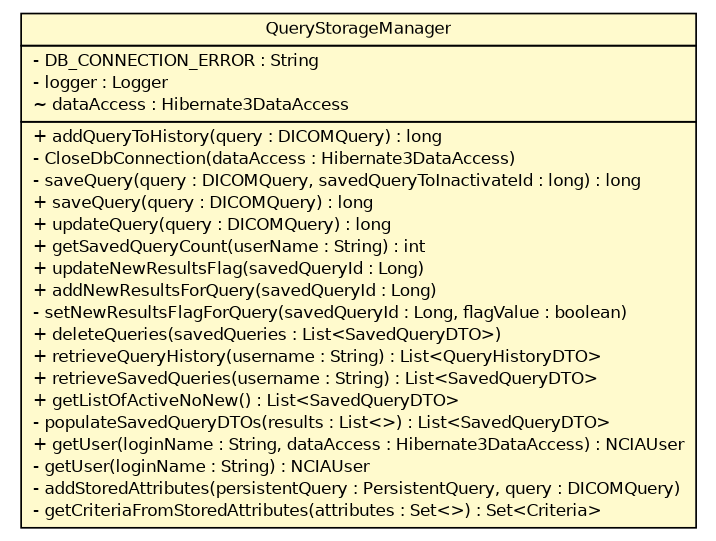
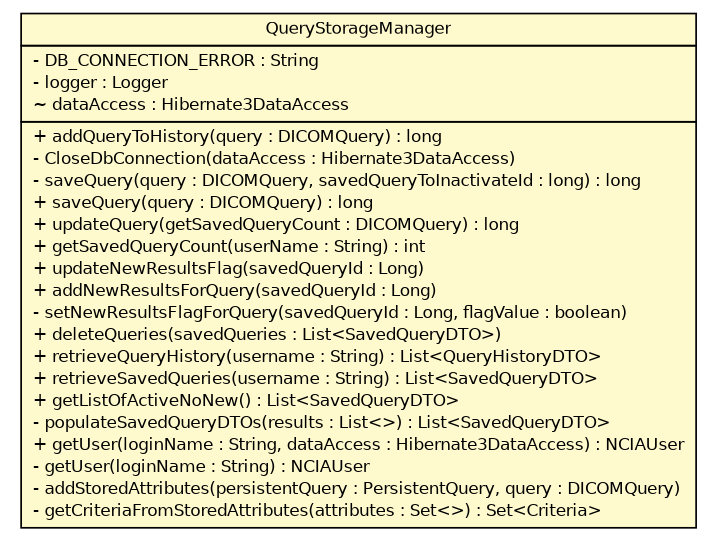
node "QueryStorageManager": text "+ updateQuery(query : DICOMQuery) : long" -> "+ updateQuery(getSavedQueryCount : DICOMQuery) : long"
